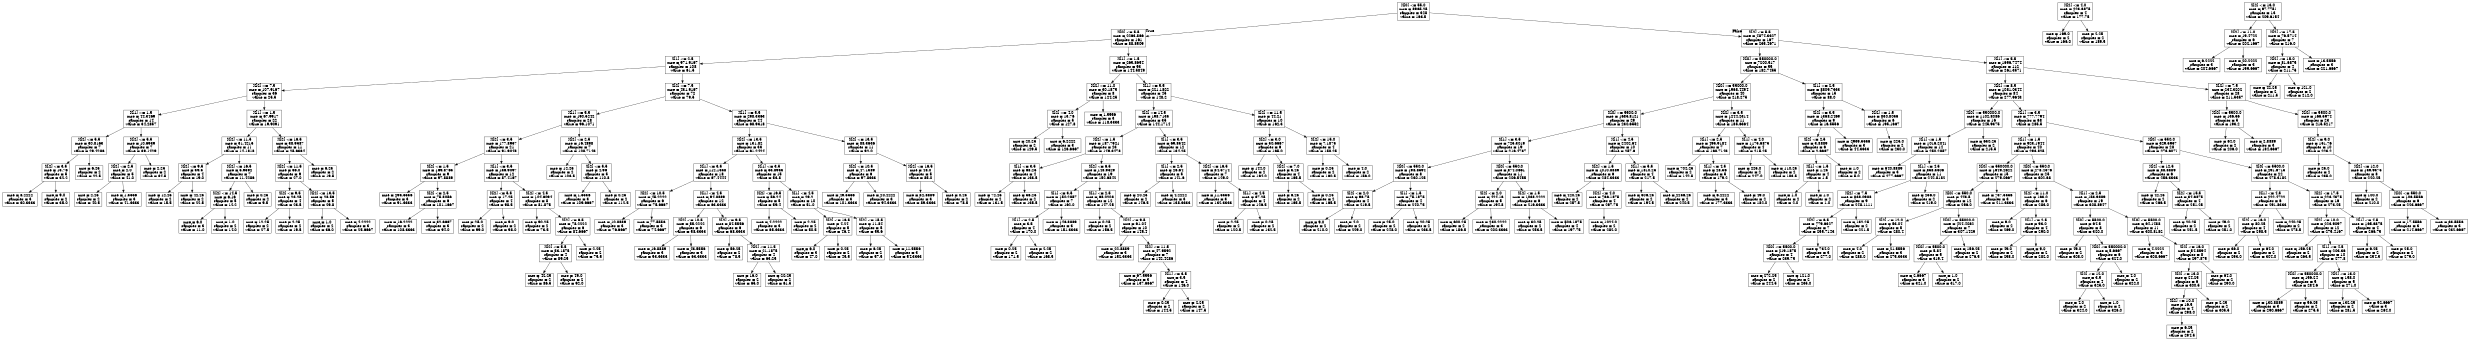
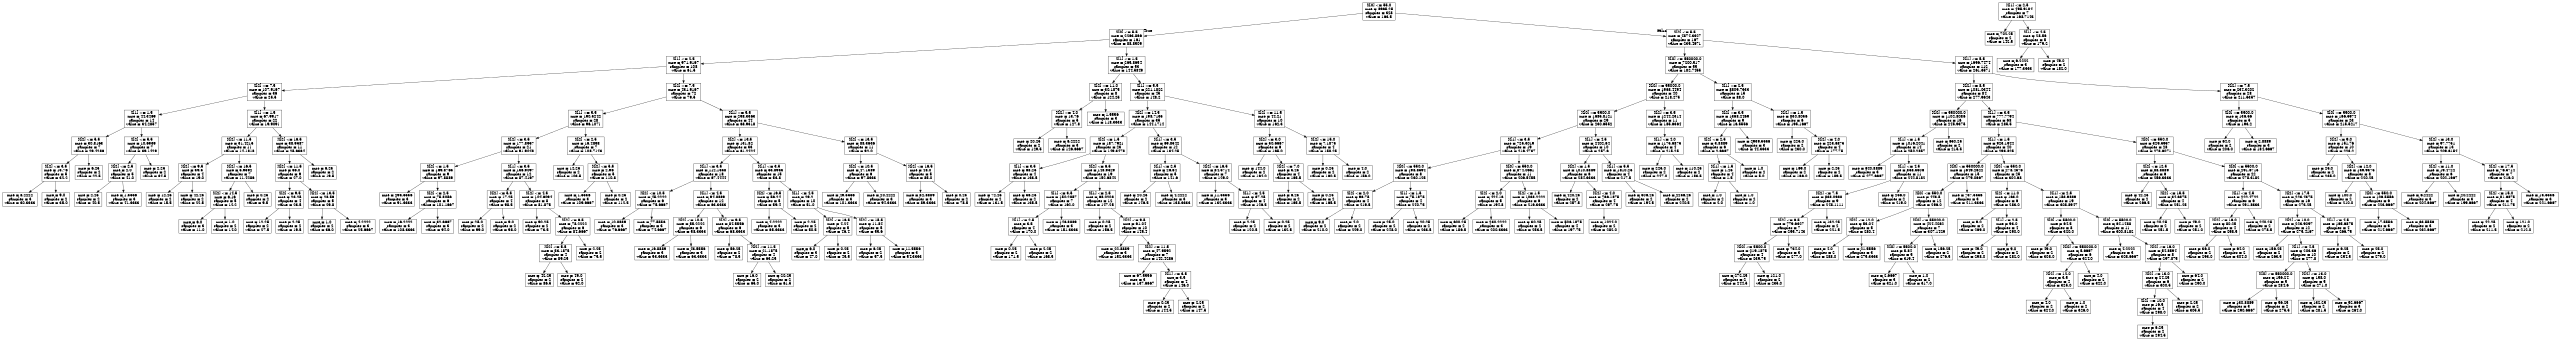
edge "X[2] <= 3.5 mse = 1244.2314 samples = 11 value = 185.6364" -> "X[1] <= 2.5 mse = 495.9184 samples = 7 value = 168.7143": removed
edge "X[2] <= 1.5 mse = 830.8056 samples = 6 value = 195.1667" -> "X[2] <= 4.0 mse = 223.6875 samples = 4 value = 177.75": added
edge "X[0] <= 5500.0 mse = 166.5974 samples = 23 value = 215.5217" -> "X[2] <= 13.0 mse = 97.7751 samples = 13 value = 209.6154": added
node "mse = 67.5556 samples = 3 value = 137.6667": label "mse = 67.5556 samples = 3 value = 137.6667" -> "mse = 67.5556 mse = 3 value = 137.6667"
node "mse = 52.6667 value = 3 value = 264.0": label "mse = 52.6667 value = 3 value = 264.0" -> "mse = 52.6667 samples = 3 value = 264.0"
